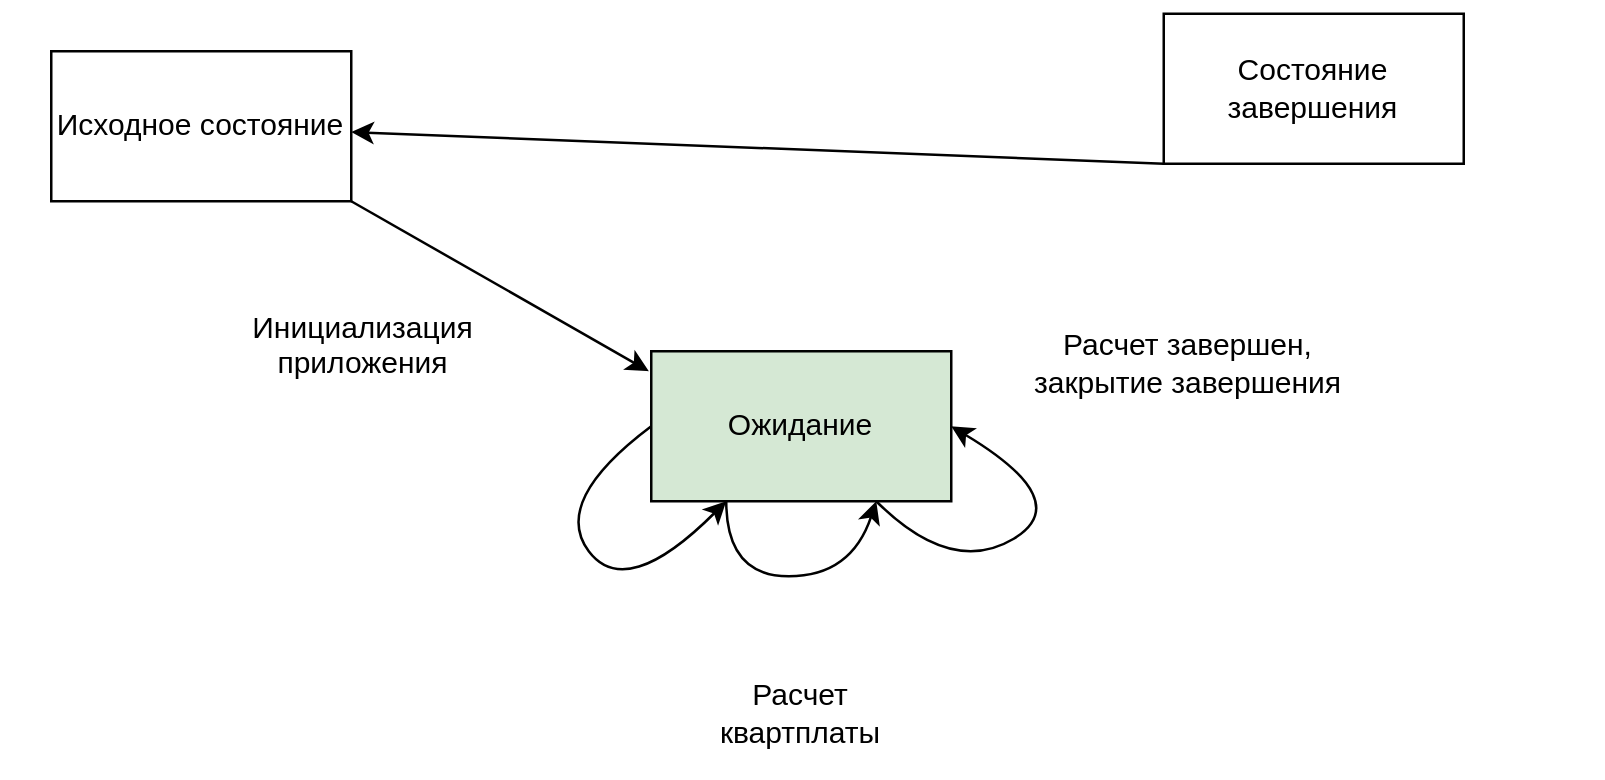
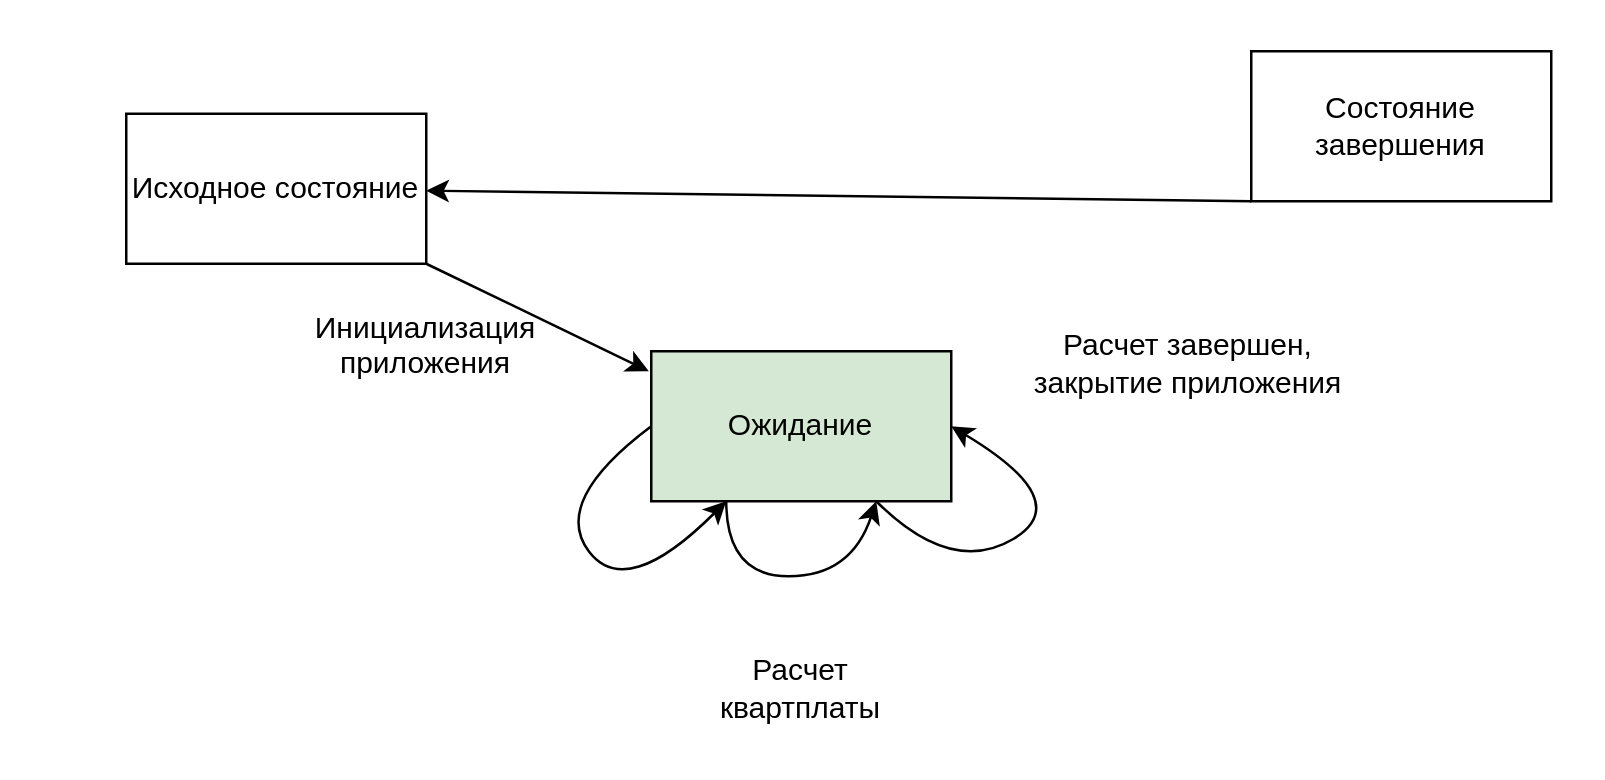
node "Состояние завершения": moved (1314, 89) -> (1401, 126)
node "Исходное состояние": moved (201, 126) -> (276, 189)
node "Инициализация приложения": moved (364, 364) -> (426, 364)
node "Расчет завершен, закрытие завершения": label "Расчет завершен, закрытие завершения" -> "Расчет завершен, закрытие приложения"
node "Расчет квартплаты": moved (801, 714) -> (801, 689)
